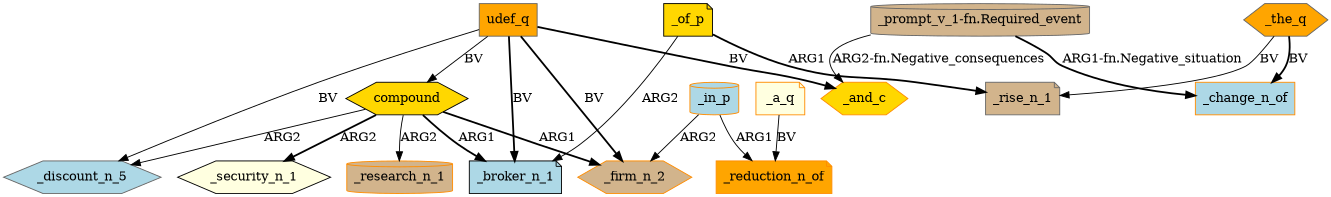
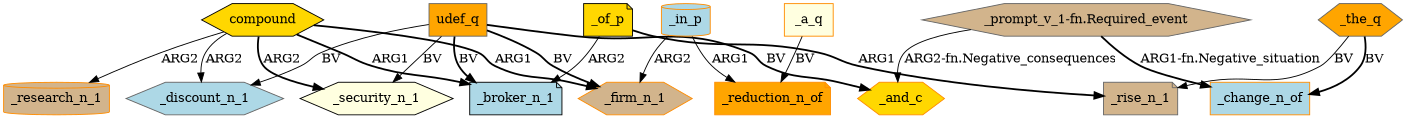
node "_prompt_v_1-fn.Required_event": shape cylinder -> hexagon
edge "udef_q" -> "compound": now "udef_q" -> "_security_n_1"
node "_a_q": shape note -> box
node "_discount_n_5": label "_discount_n_5" -> "_discount_n_1"
node "_firm_n_2": label "_firm_n_2" -> "_firm_n_1"
